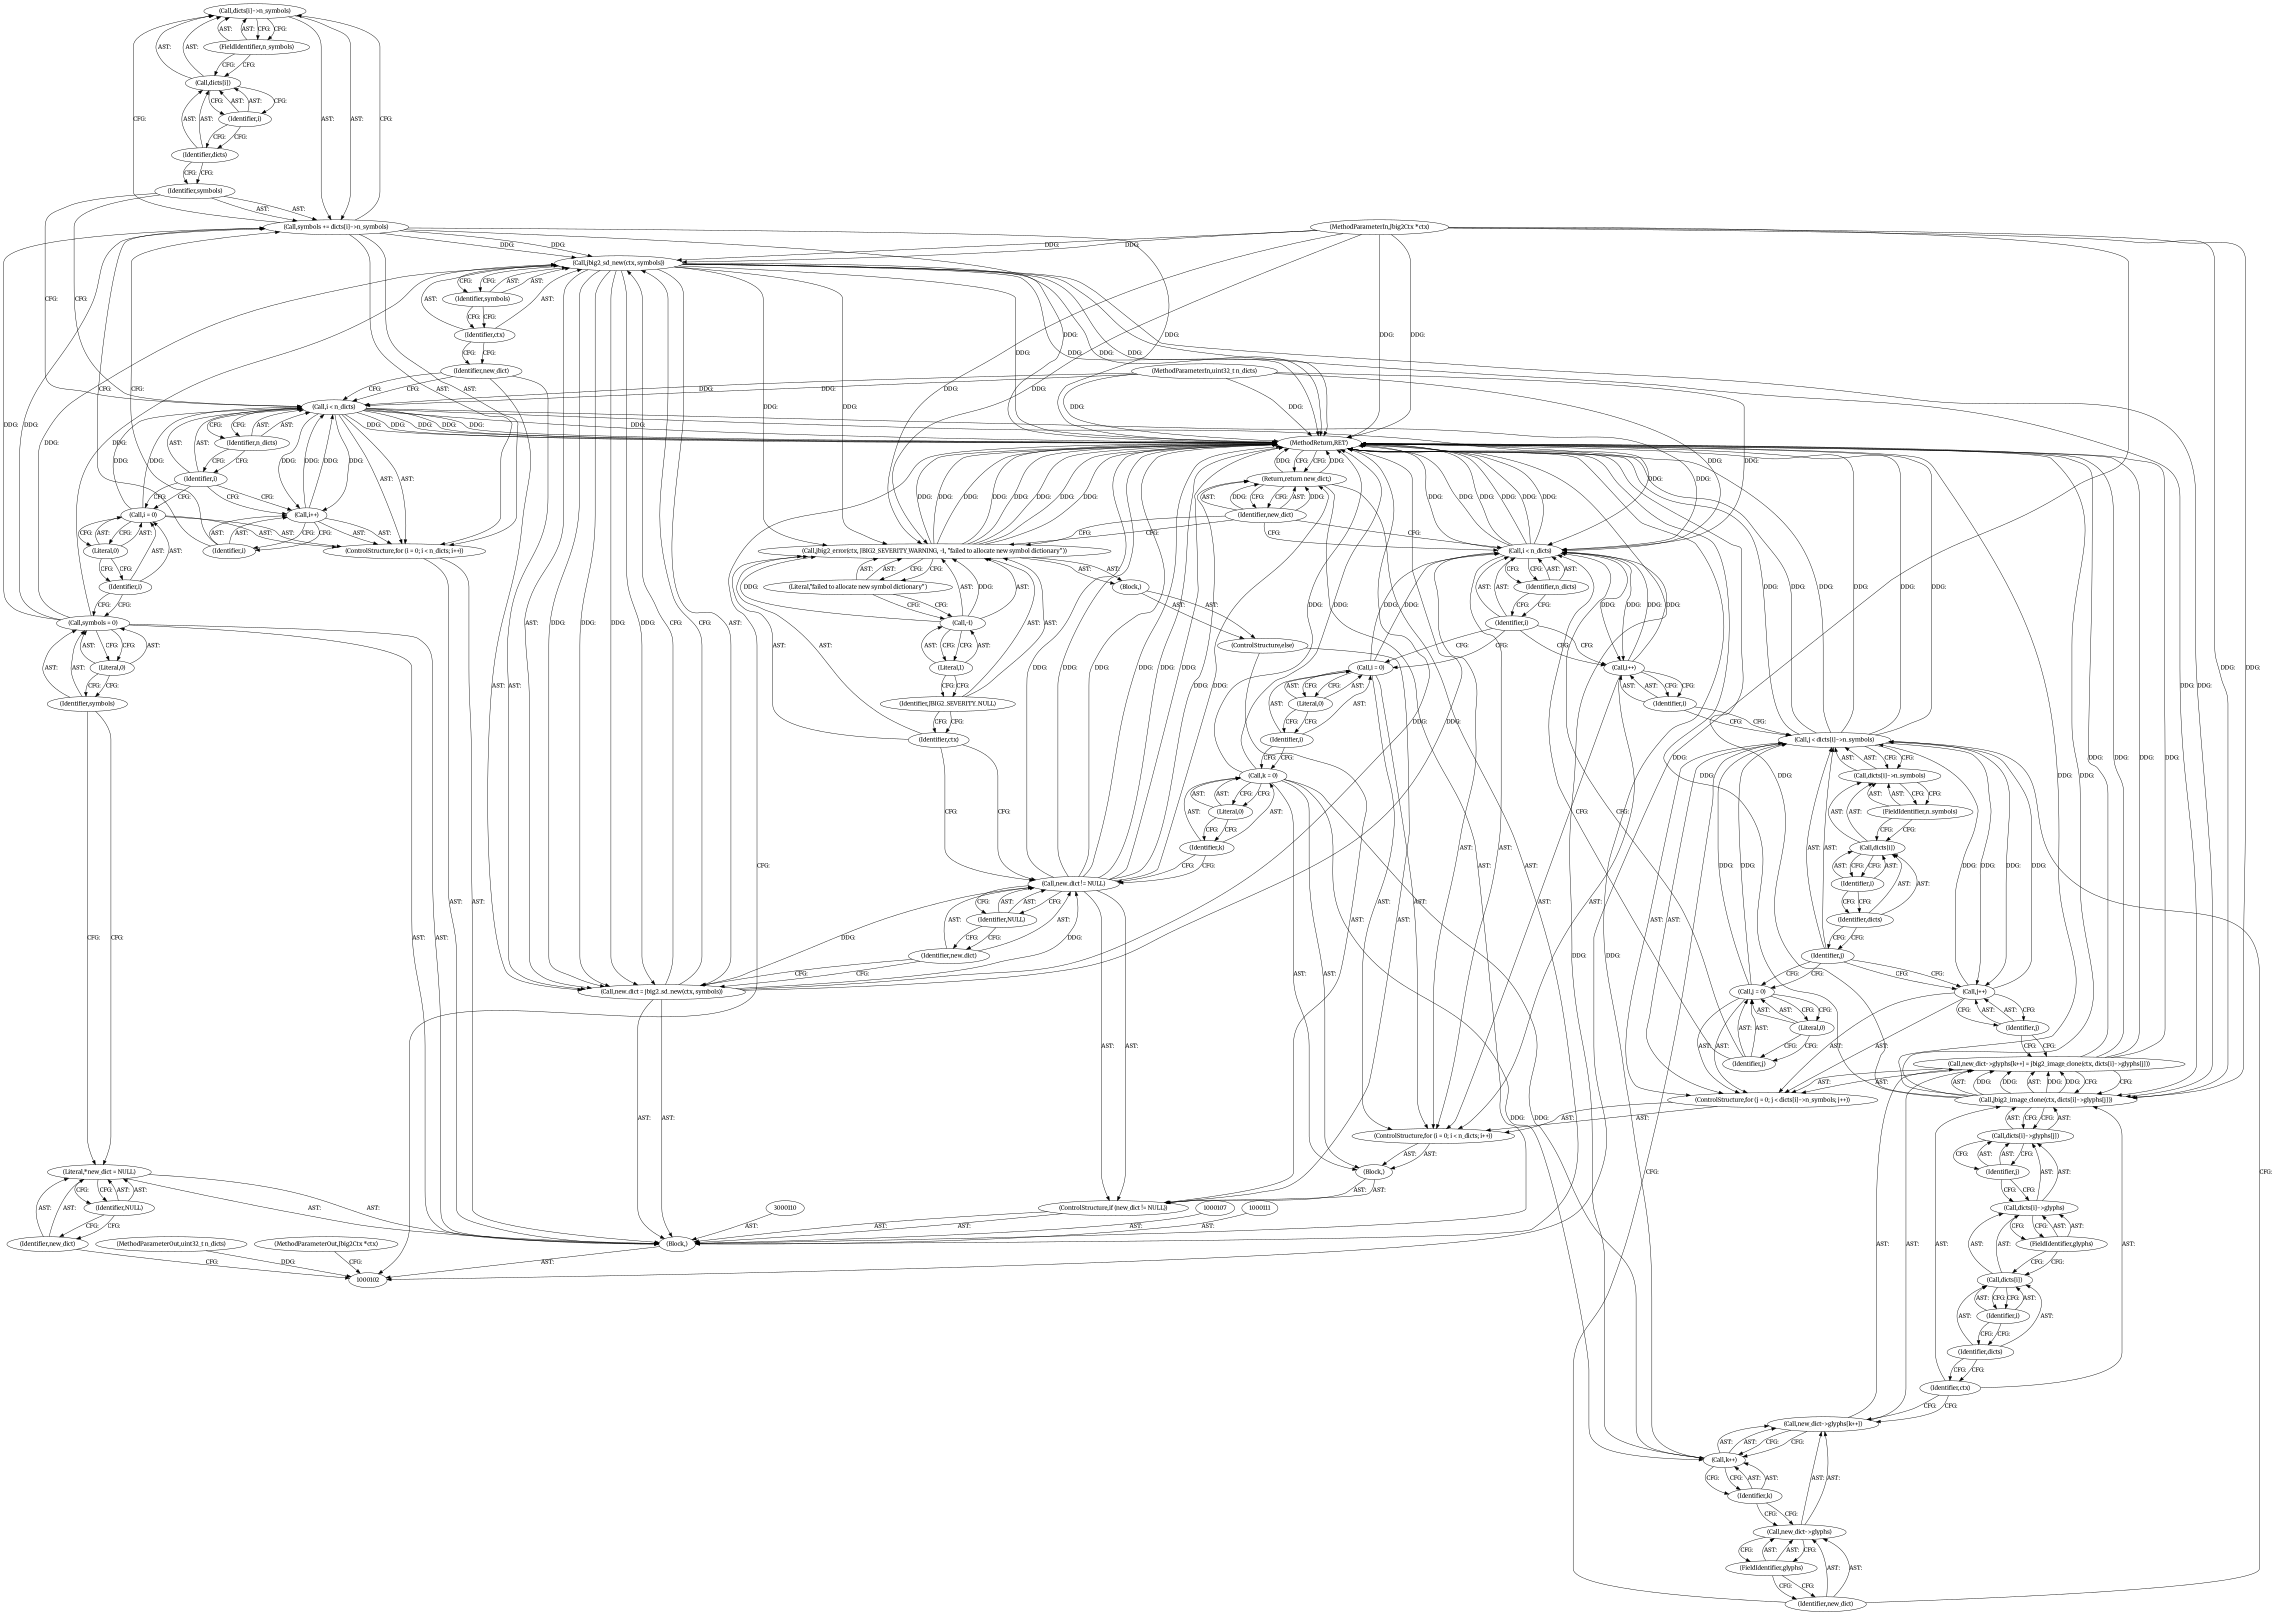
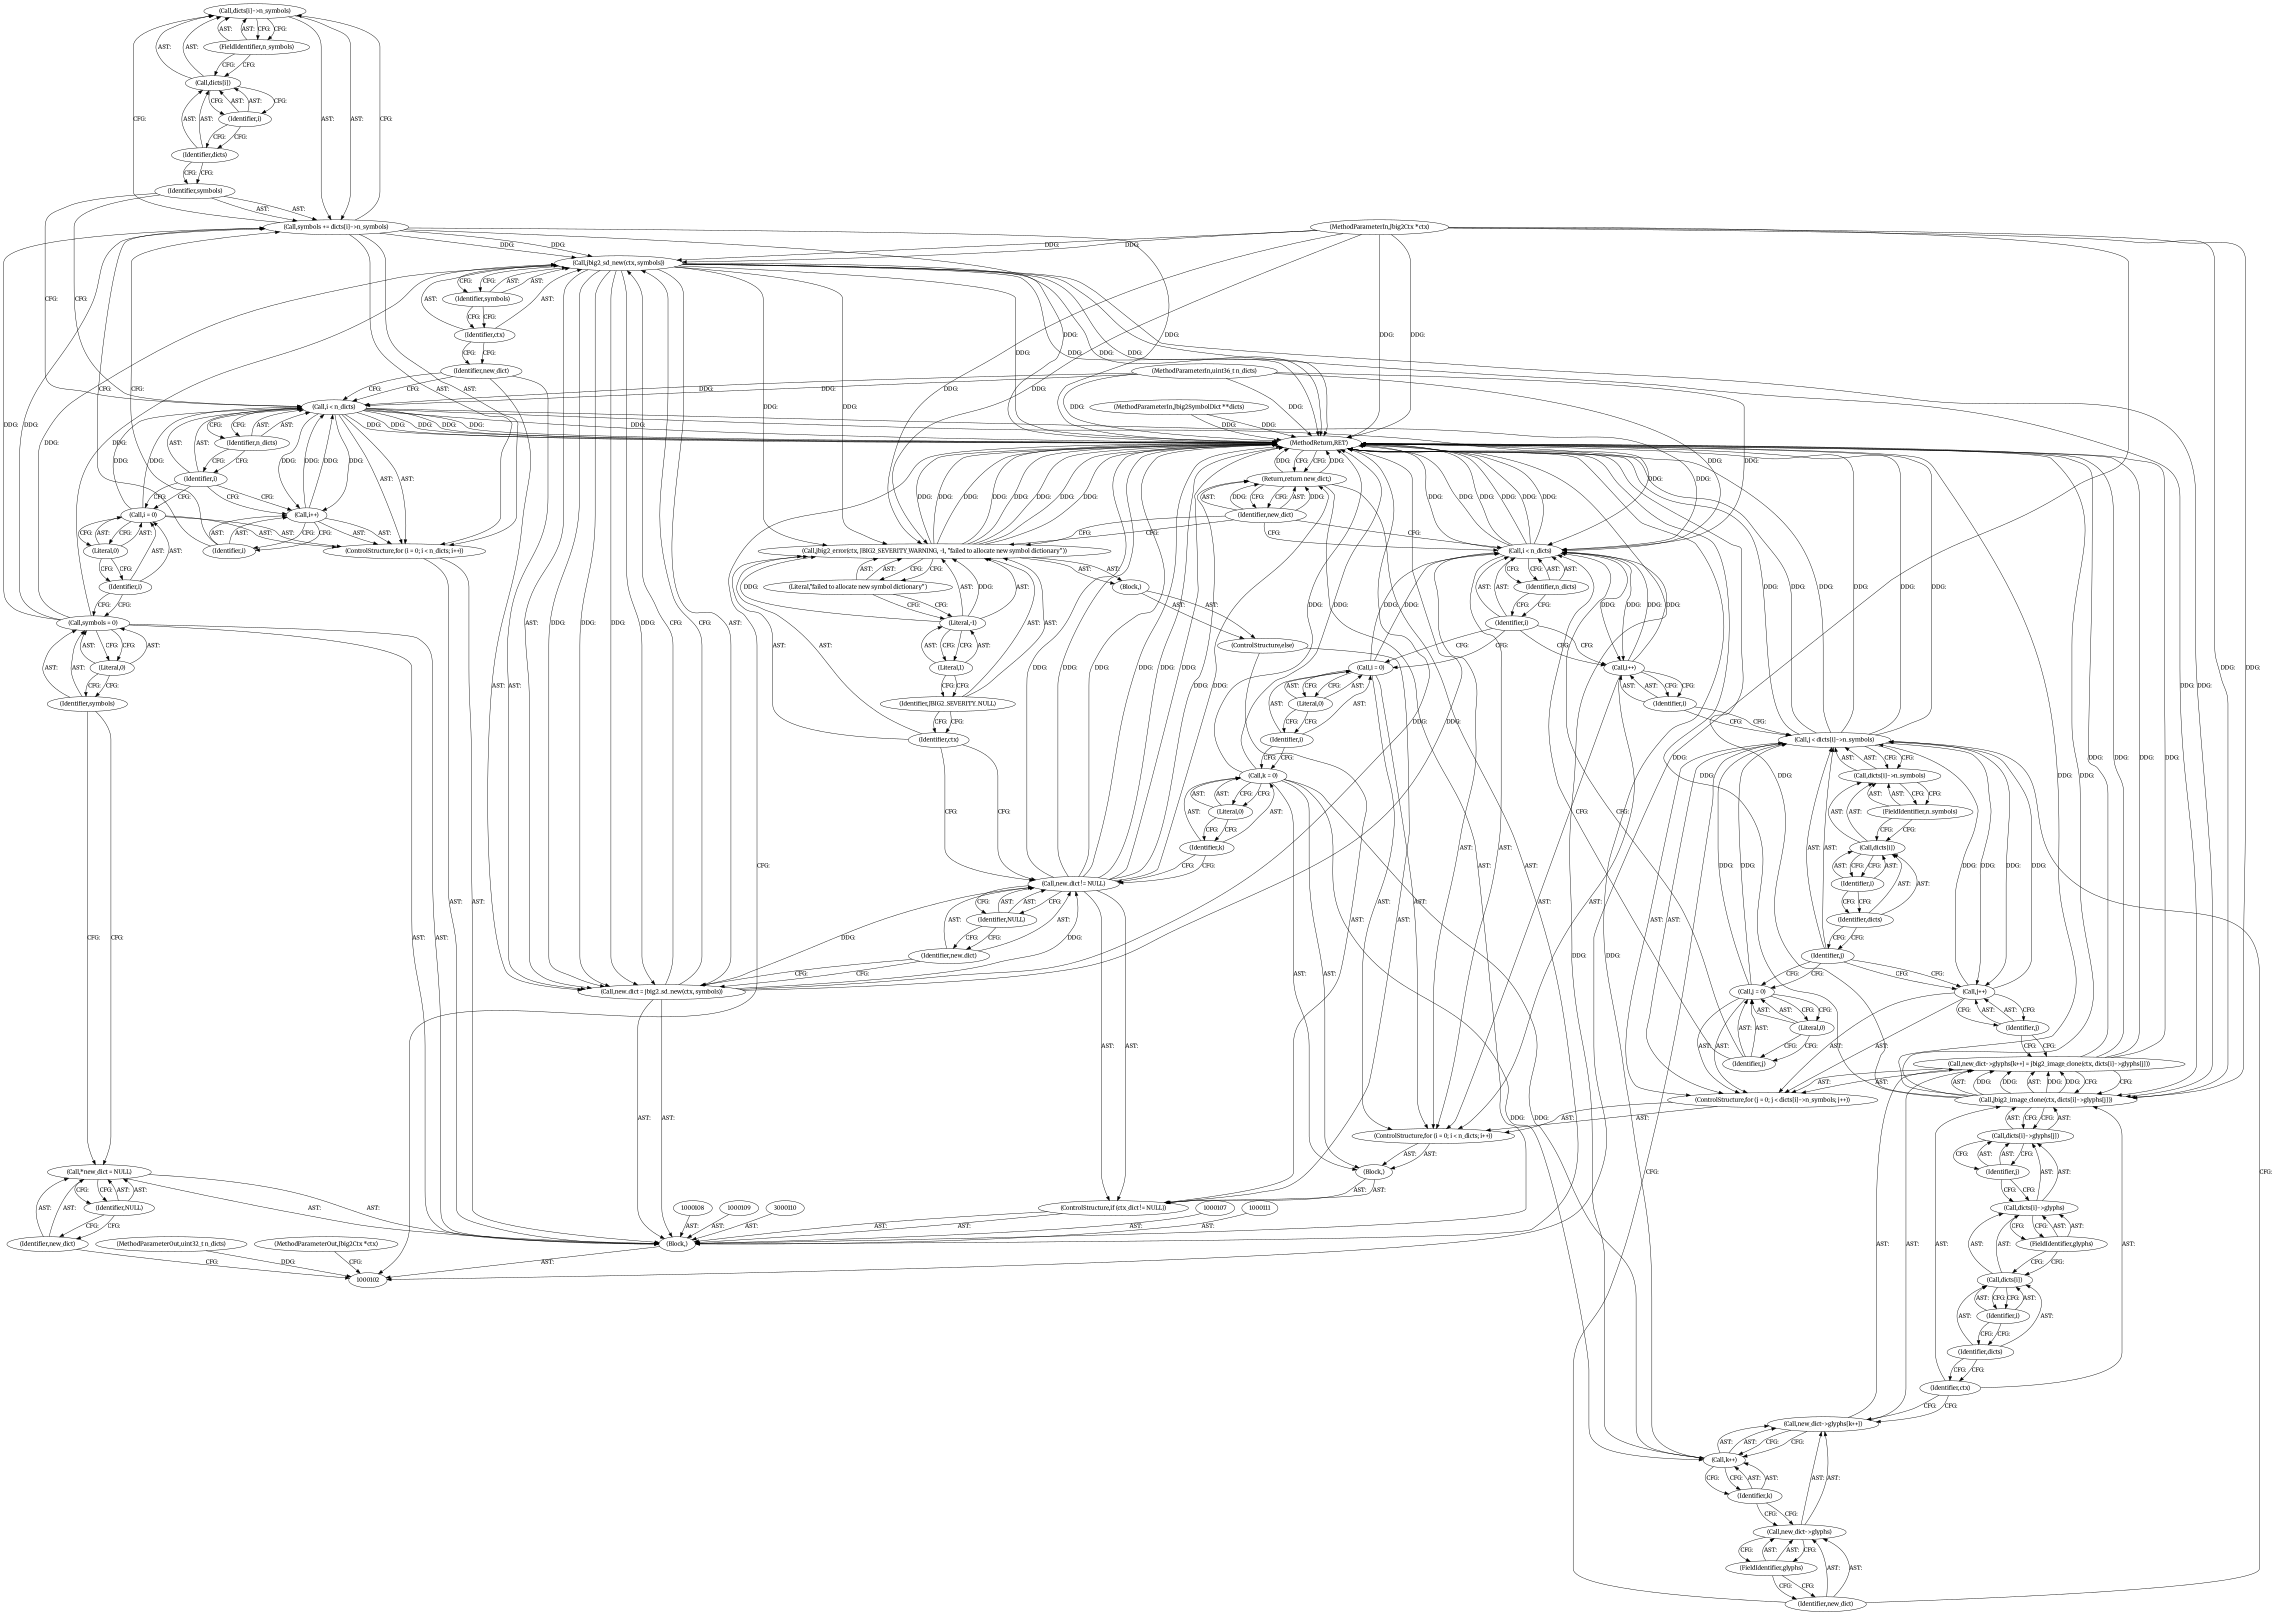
node "(MethodParameterIn,uint32_t n_dicts)": label "(MethodParameterIn,uint32_t n_dicts)" -> "(MethodParameterIn,uint36_t n_dicts)"
node "(MethodParameterIn,Jbig2SymbolDict **dicts)": added
node "(Call,-1)": label "(Call,-1)" -> "(Literal,-1)"
node "(Literal,*new_dict = NULL)": label "(Literal,*new_dict = NULL)" -> "(Call,*new_dict = NULL)"
node "1000108": added
node "1000109": added
node "(ControlStructure,if (new_dict != NULL))": label "(ControlStructure,if (new_dict != NULL))" -> "(ControlStructure,if (ctx_dict != NULL))"
